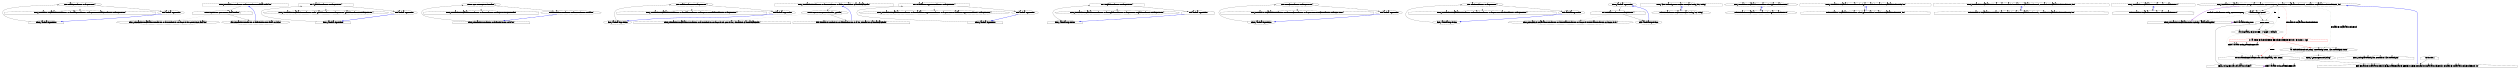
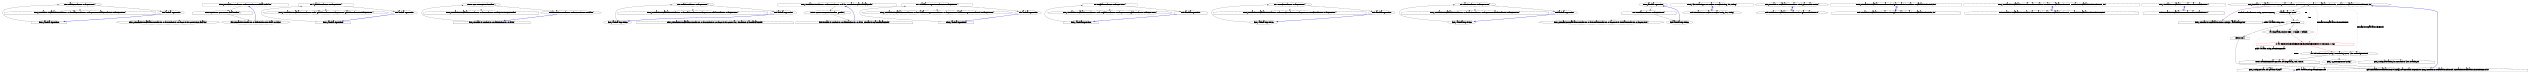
edge "count == 0" -> "Entry string.FormatWith(params object[])": now "count == 0" -> "return Now;"
